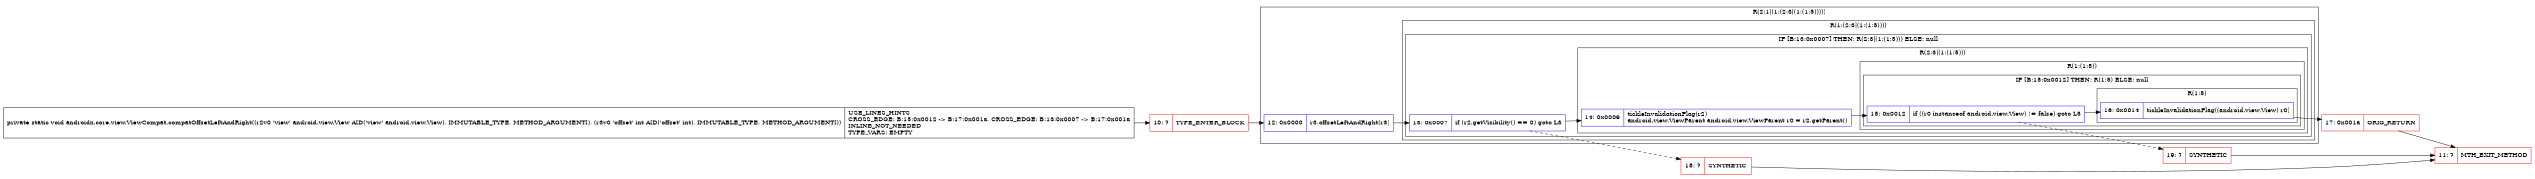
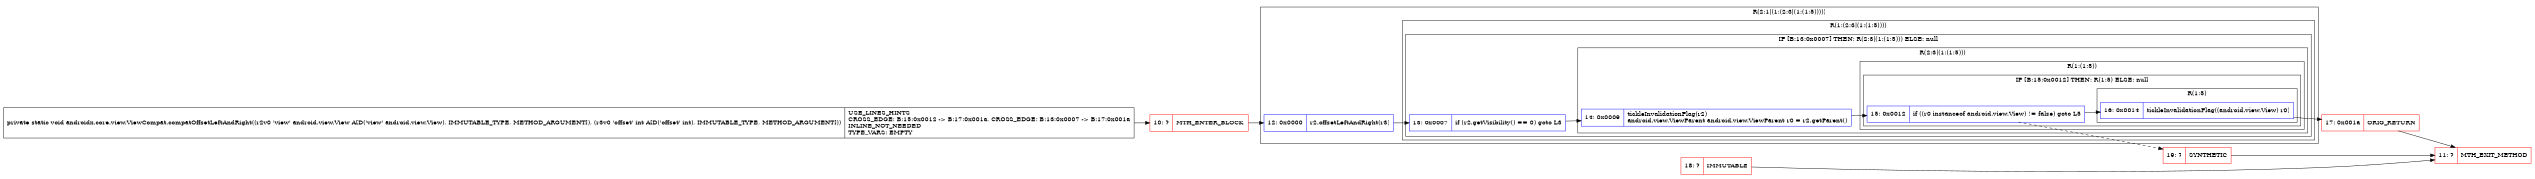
node "10: ?": text "TYPE_ENTER_BLOCK" -> "MTH_ENTER_BLOCK"
node "12: 0x0000": text "r3.offsetLeftAndRight(r3)" -> "r2.offsetLeftAndRight(r3)"
edge "13: 0x0007" -> "18: ?": removed
node "18: ?": text "SYNTHETIC" -> "IMMUTABLE"
